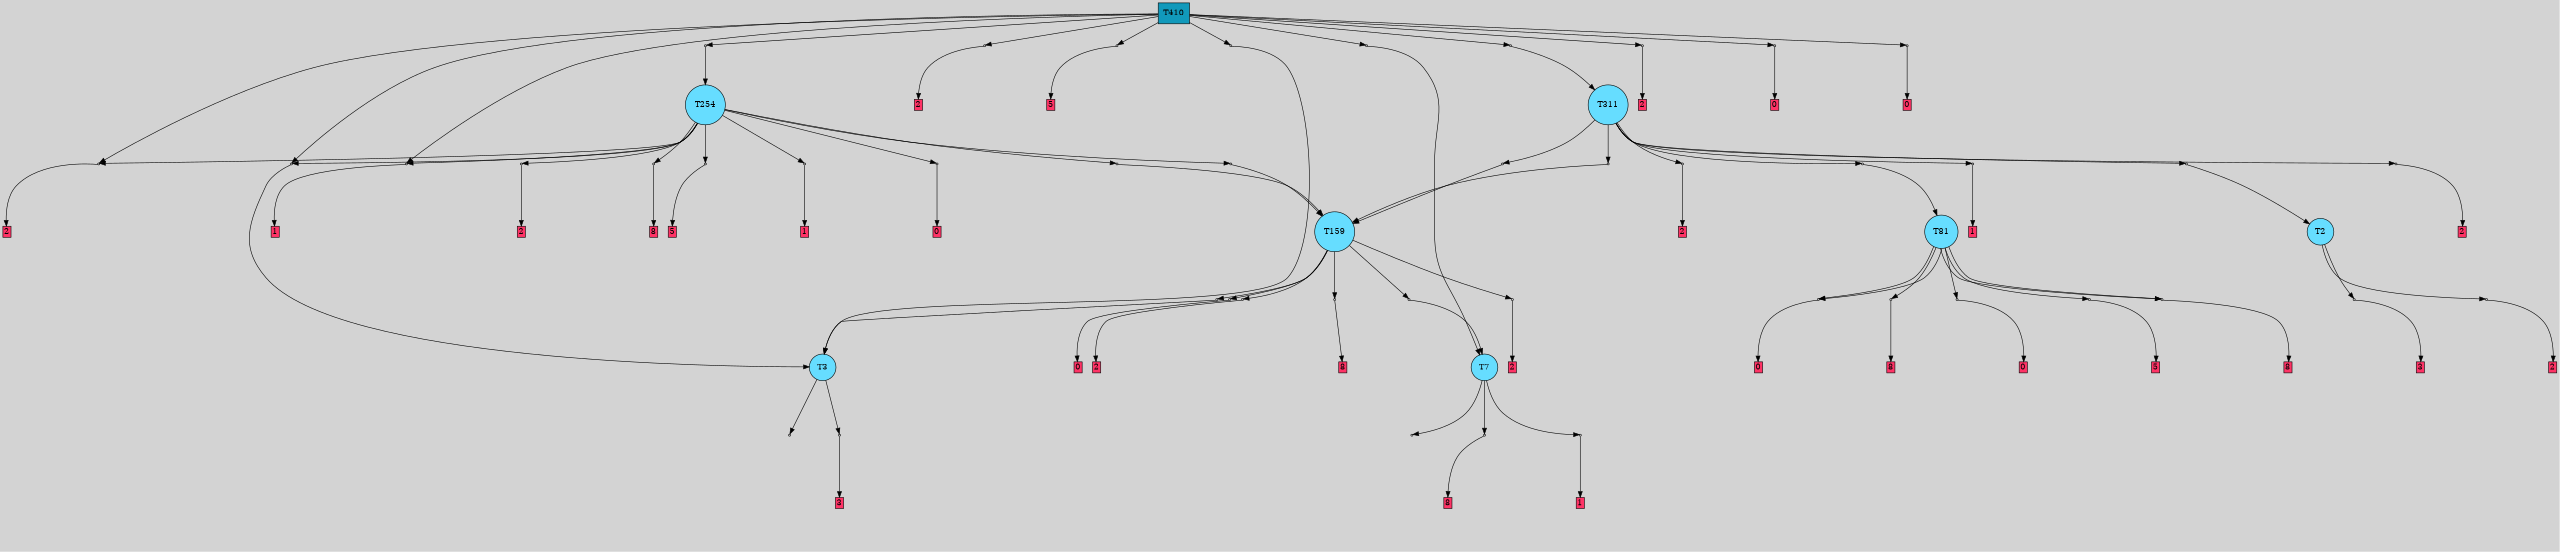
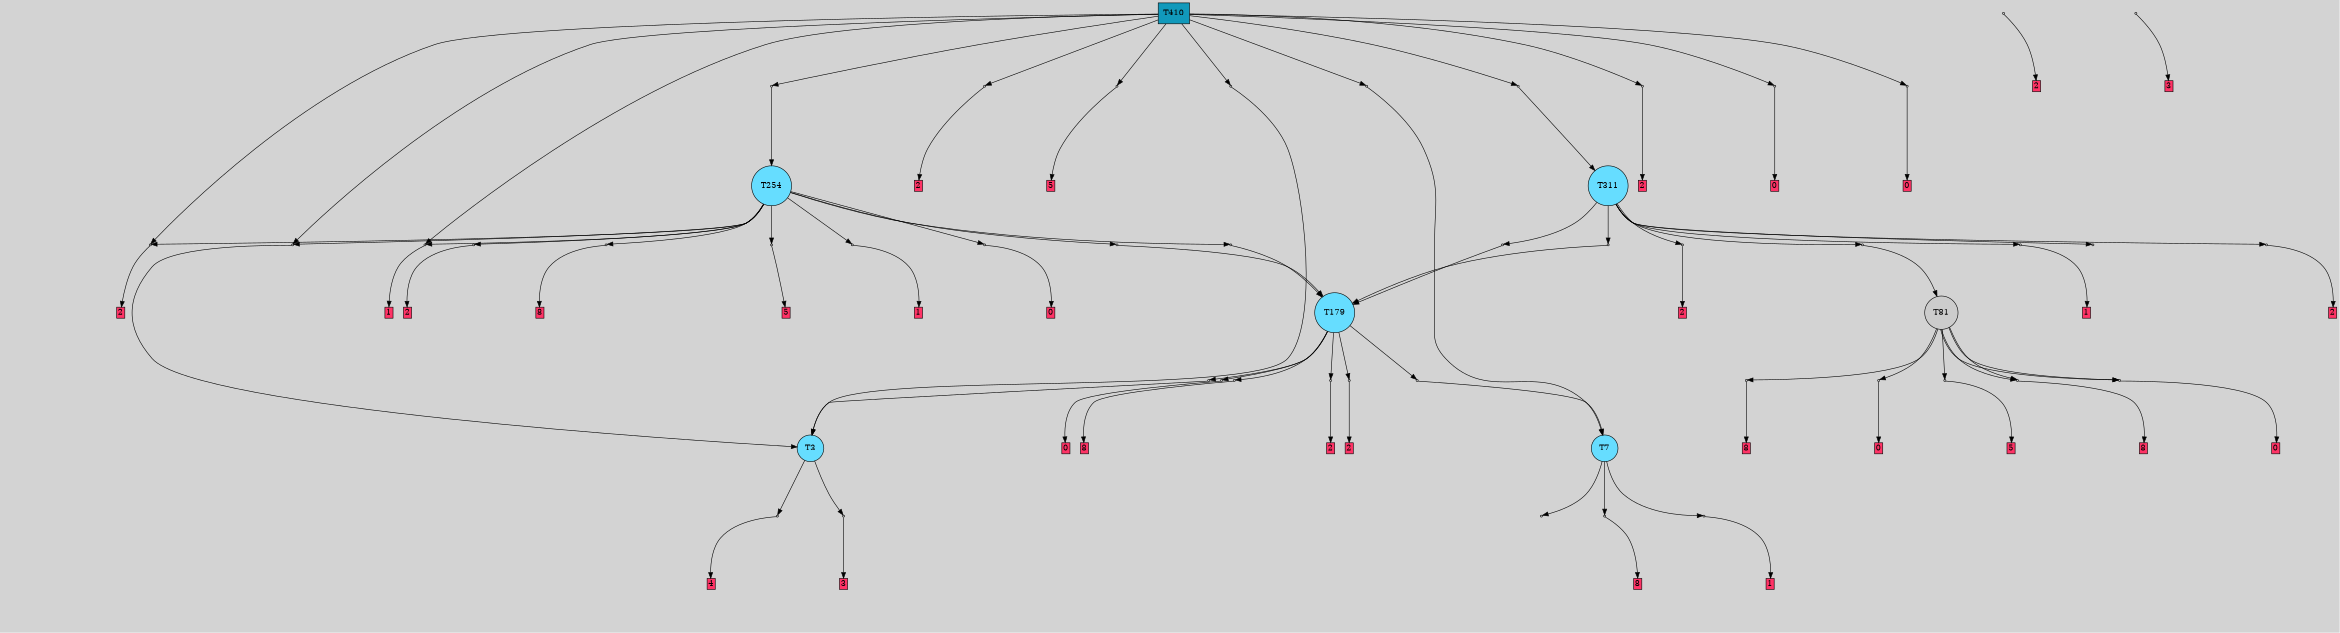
node "T159": label "T159" -> "T179"
node "T81": fillcolor #66ddff -> #cccccc
node "T2": removed
node "4": added
